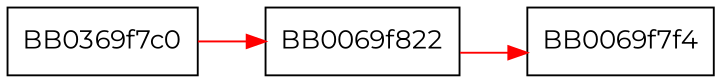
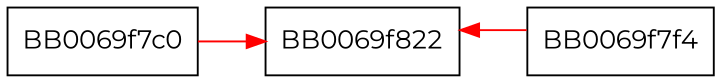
node "BB0369f7c0": label "BB0369f7c0" -> "BB0069f7c0"
edge "BB0069f822" -> "BB0069f7f4": reversed
